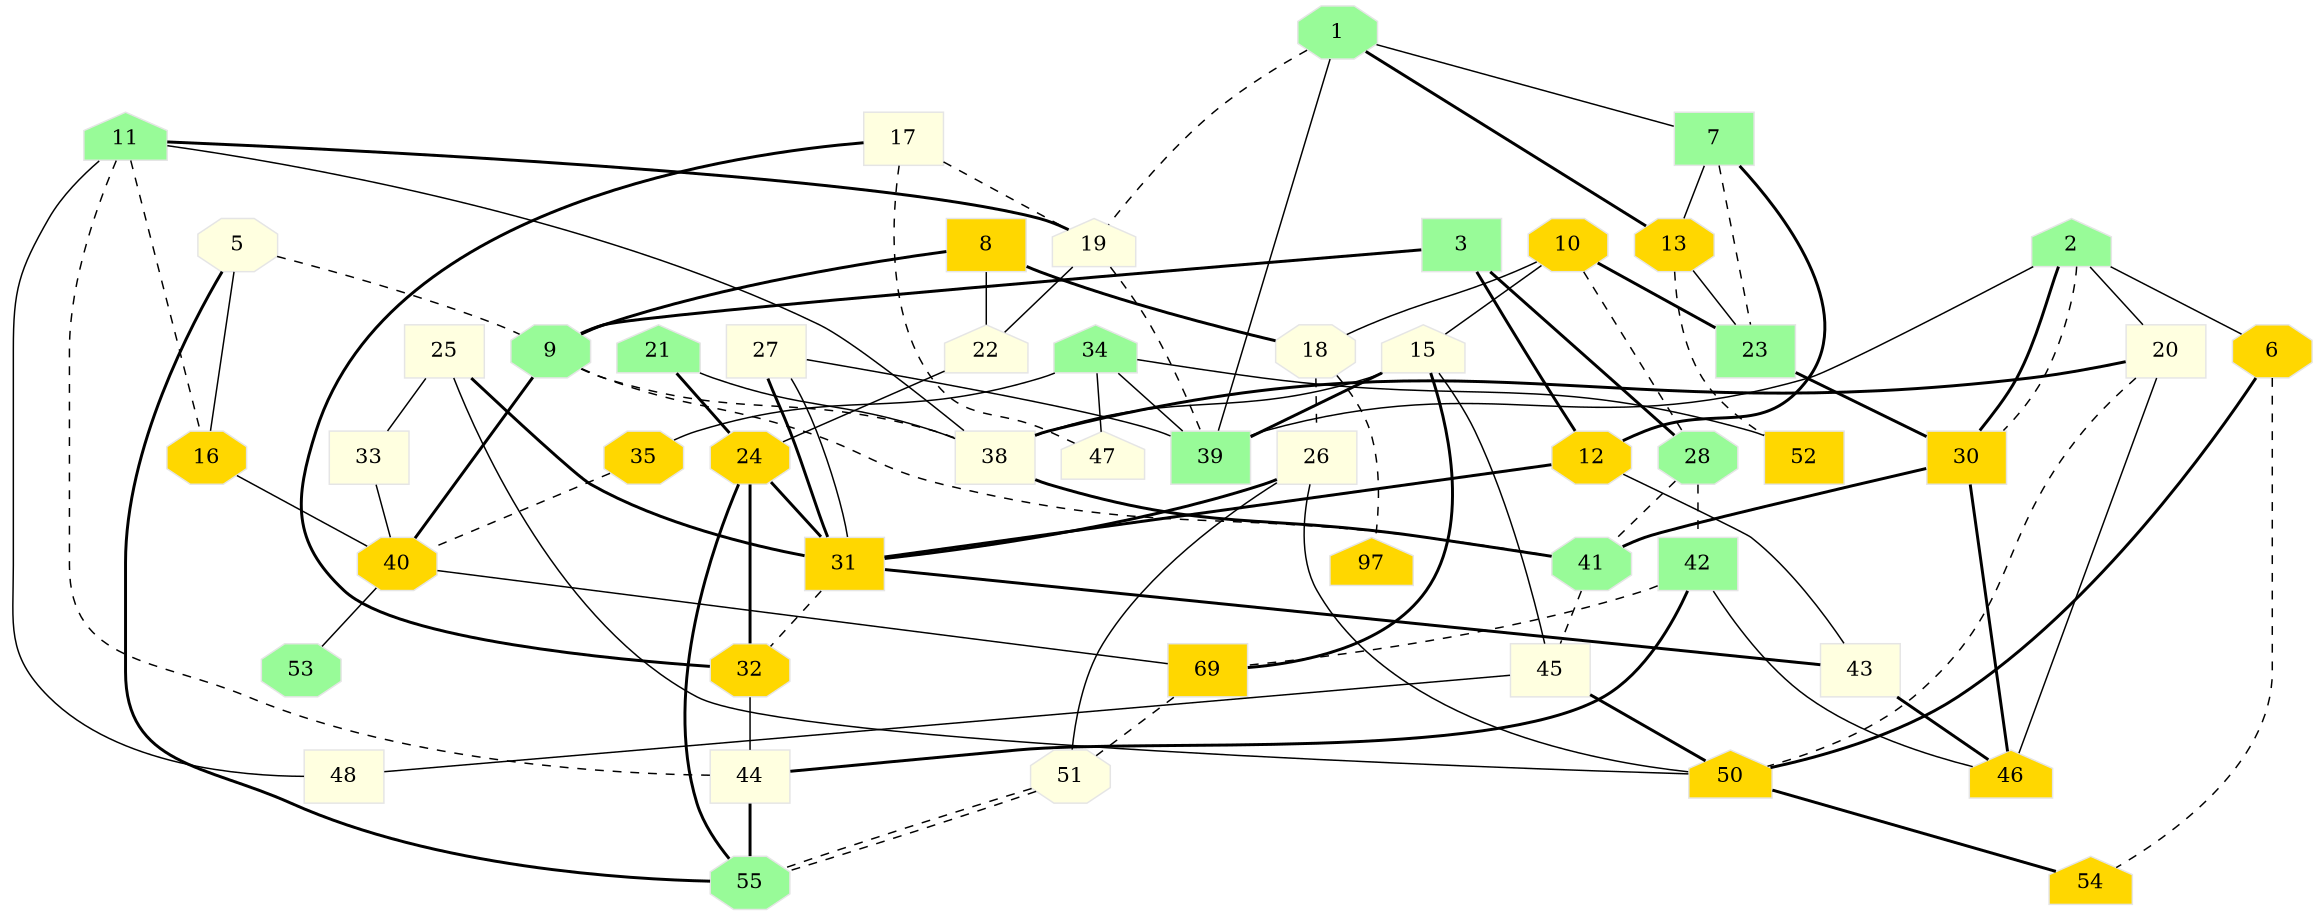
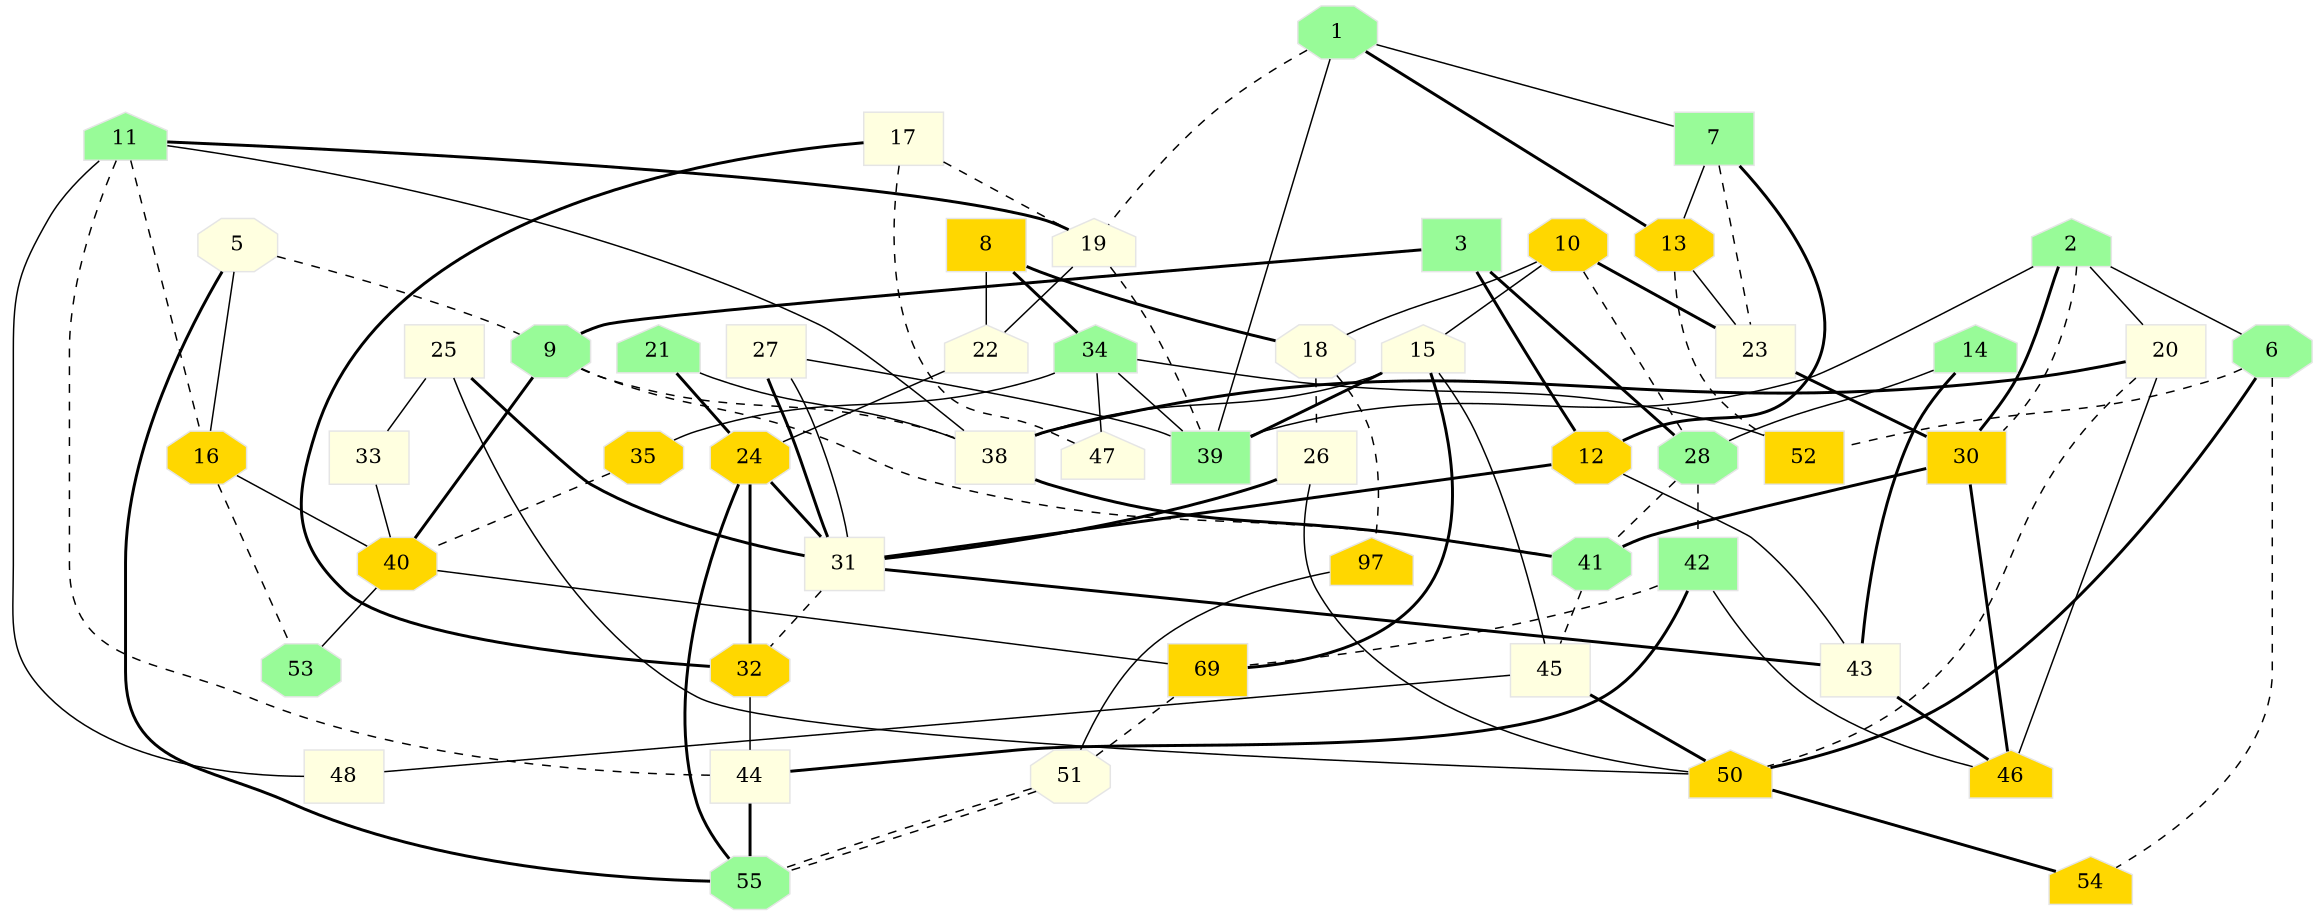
edge "8" -- "9": now "8" -- "34"
node "23": fillcolor palegreen -> lightyellow
node "14": added
node "6": fillcolor gold -> palegreen
edge "6" -- "52": added
edge "16" -- "53": added
node "31": fillcolor gold -> lightyellow
edge "26" -- "51": now "97" -- "51"
